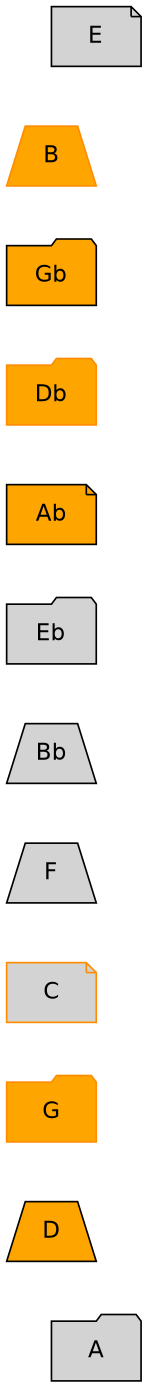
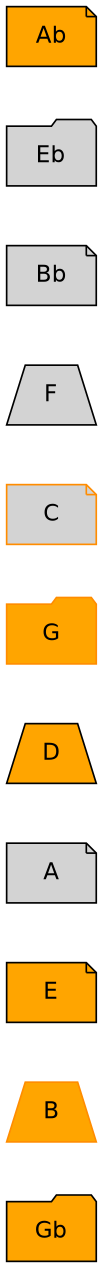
node "E": fillcolor lightgrey -> orange
node "Db": removed
node "Bb": shape trapezium -> note
node "A": shape folder -> note
